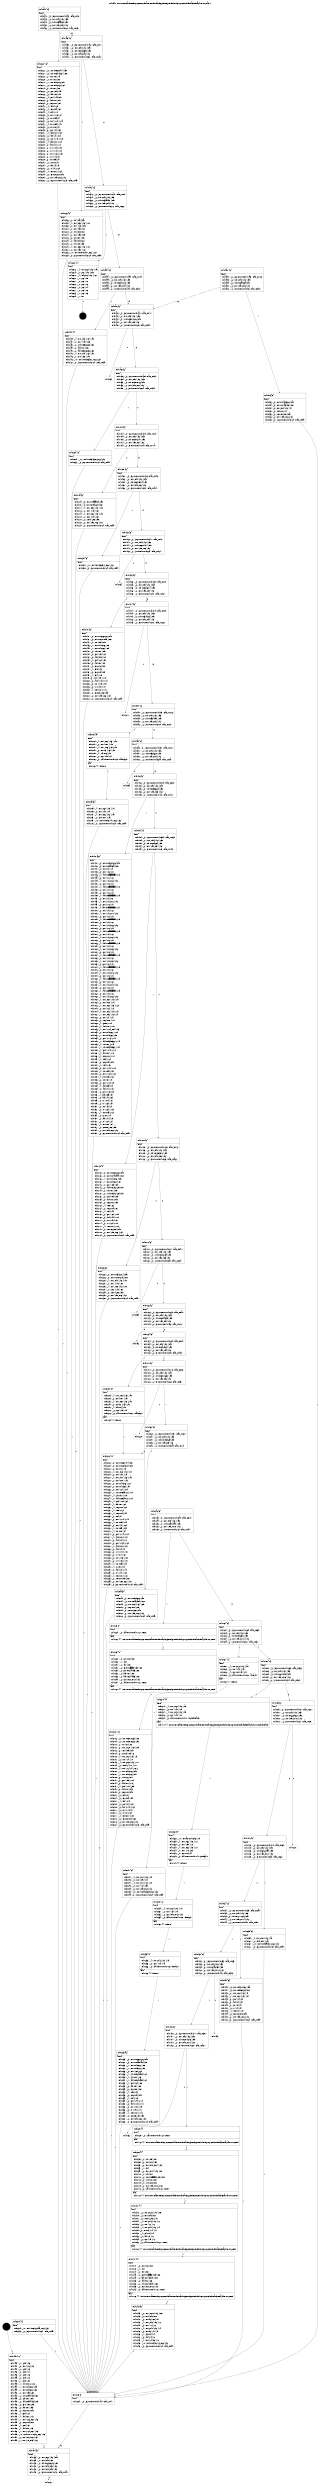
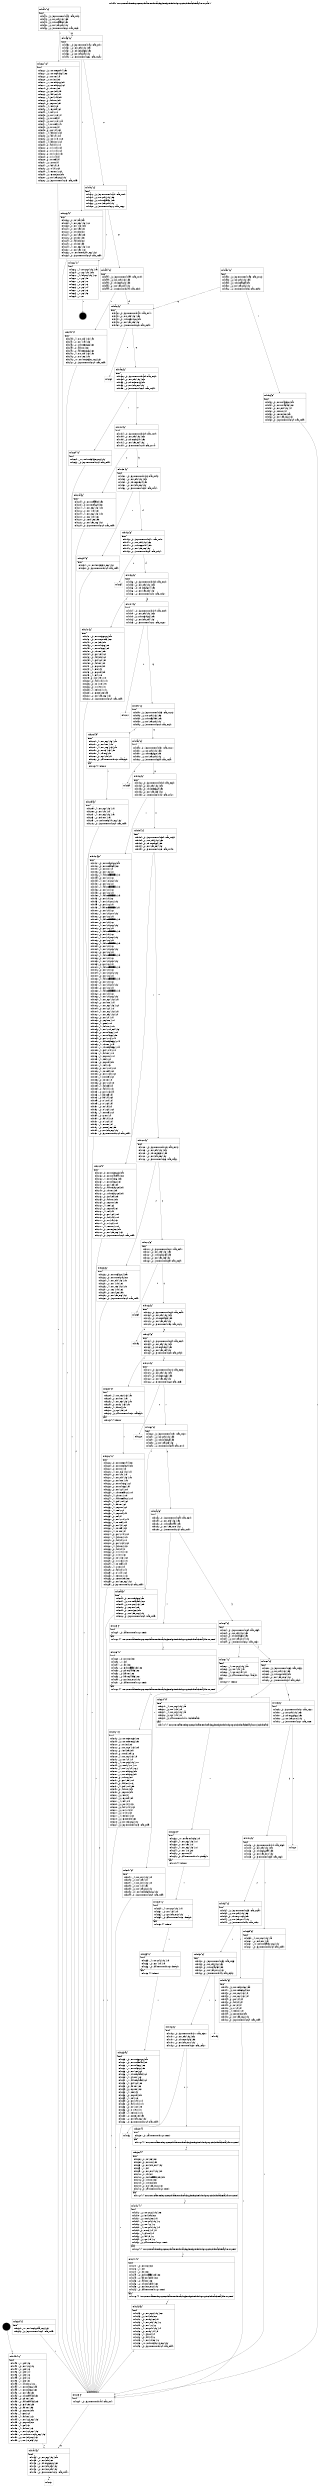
edge "0x401c8c [28]" -> "0x402308 [172]": now "0x401c8c [28]" -> "0x401ca8 [28]"
